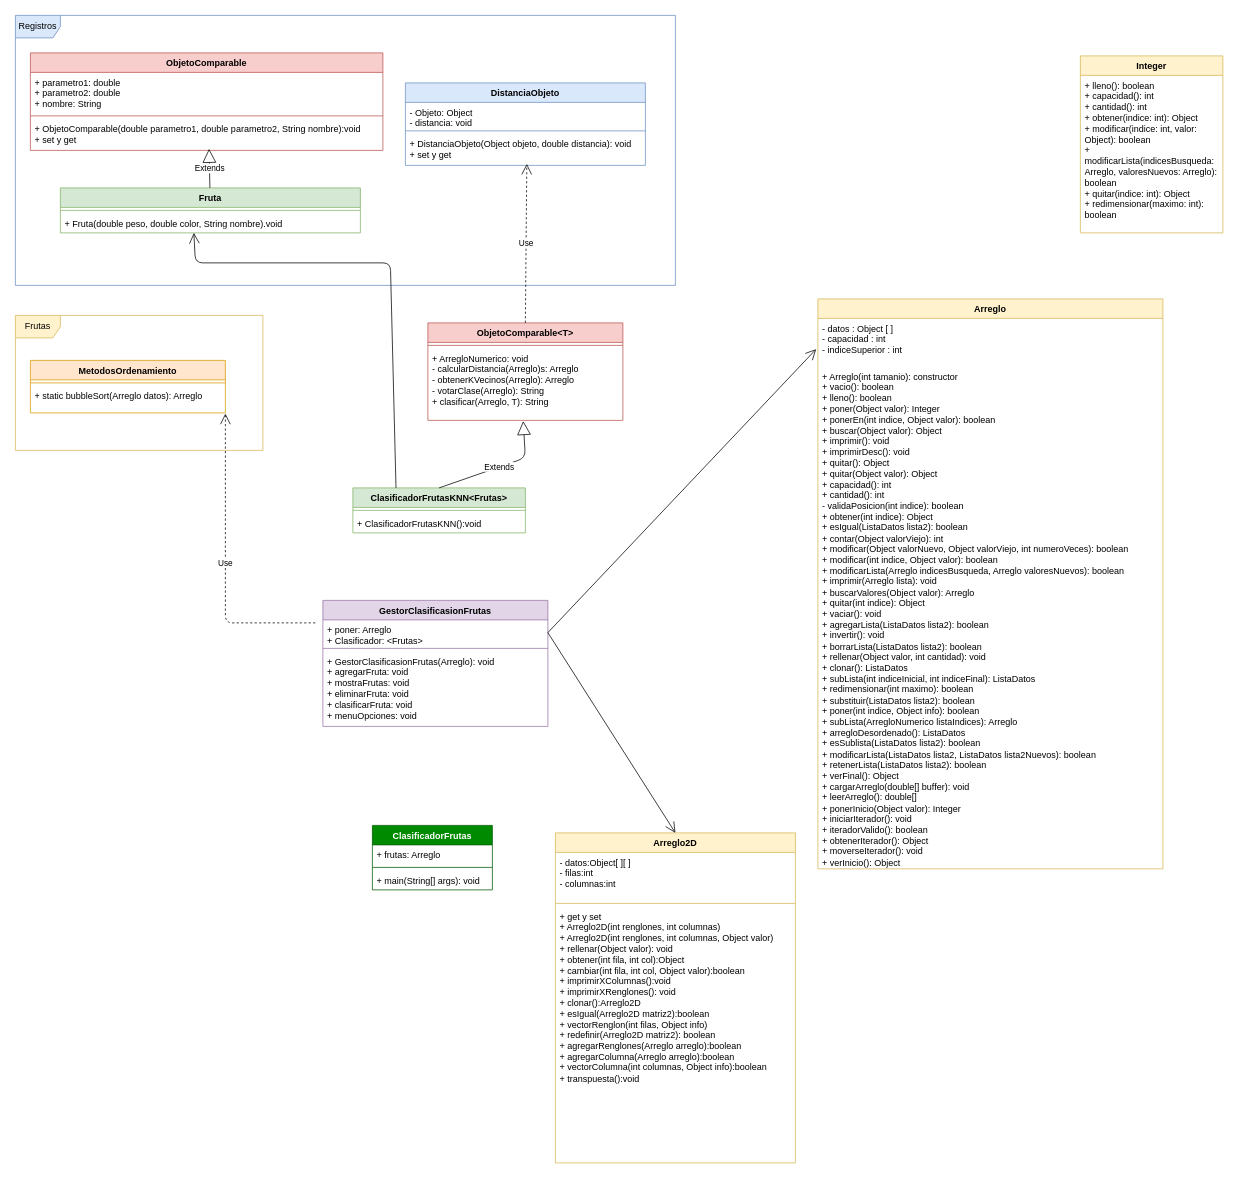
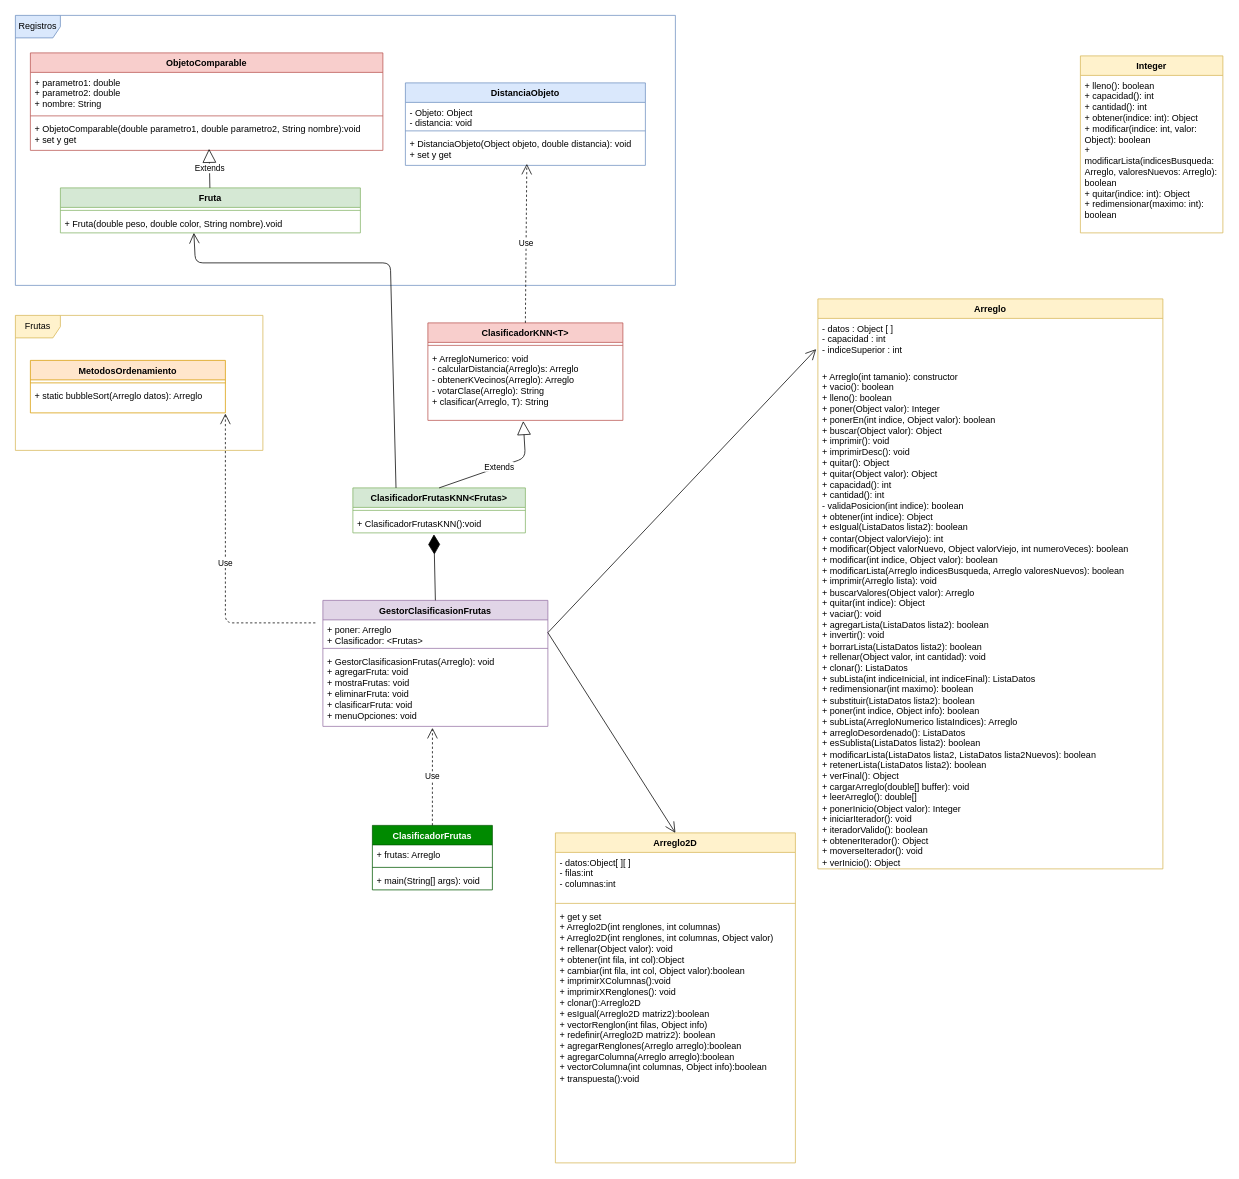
node "ObjetoComparable<T>": label "ObjetoComparable<T>" -> "ClasificadorKNN<T>"
edge "GestorClasificasionFrutas" -> "+ ClasificadorFrutasKNN():void": added
edge "ClasificadorFrutas" -> "+ GestorClasificasionFrutas(Arreglo): void + agregarFruta: void + mostraFrutas: void + eliminarFruta: void + clasificarFruta: void + menuOpciones: void": added, label "Use"
